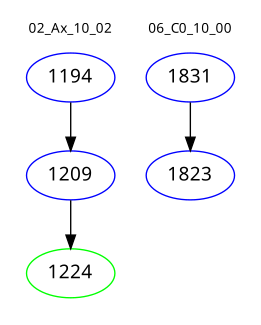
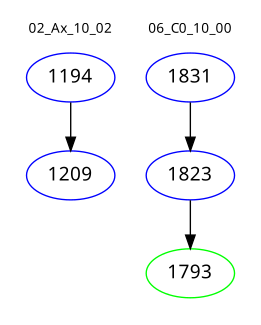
node "1224": removed
node "1793": added
